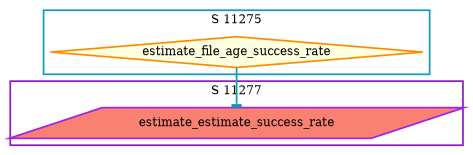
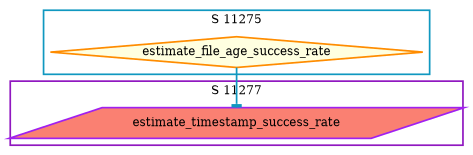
node "estimate_estimate_success_rate": label "estimate_estimate_success_rate" -> "estimate_timestamp_success_rate"
